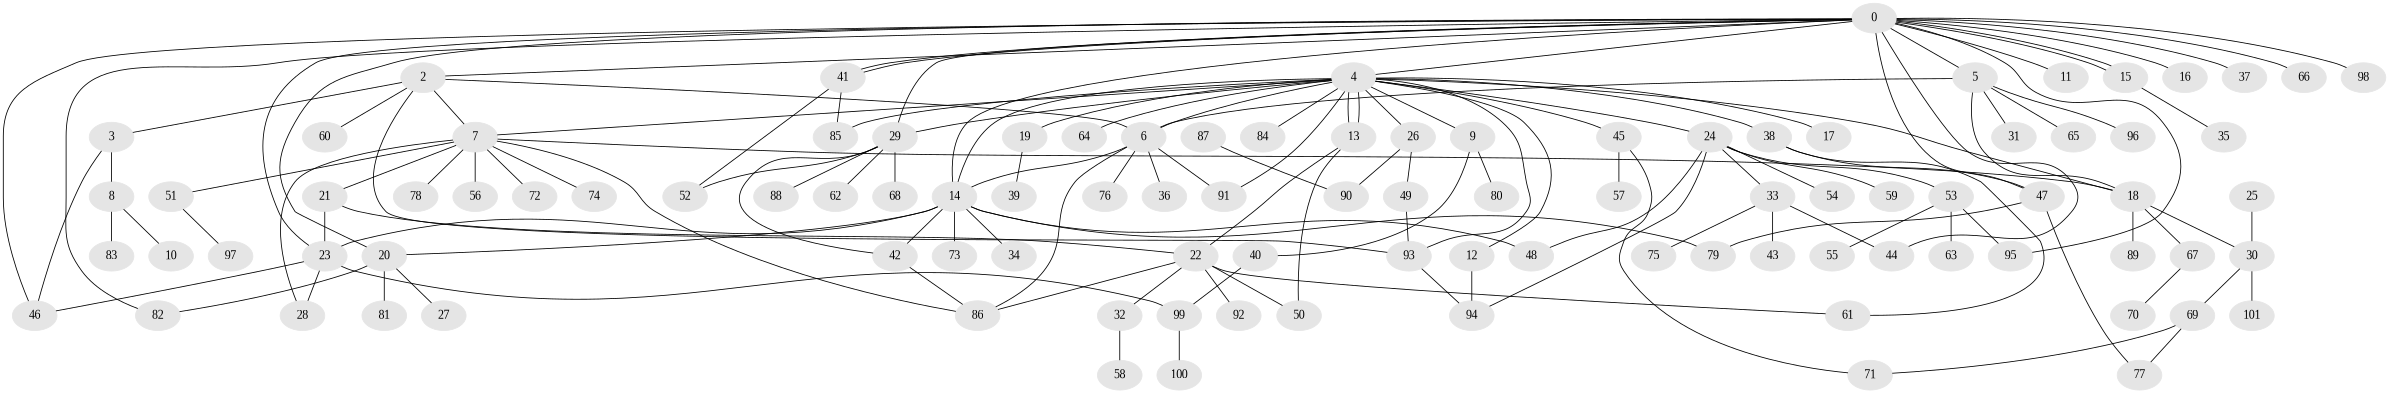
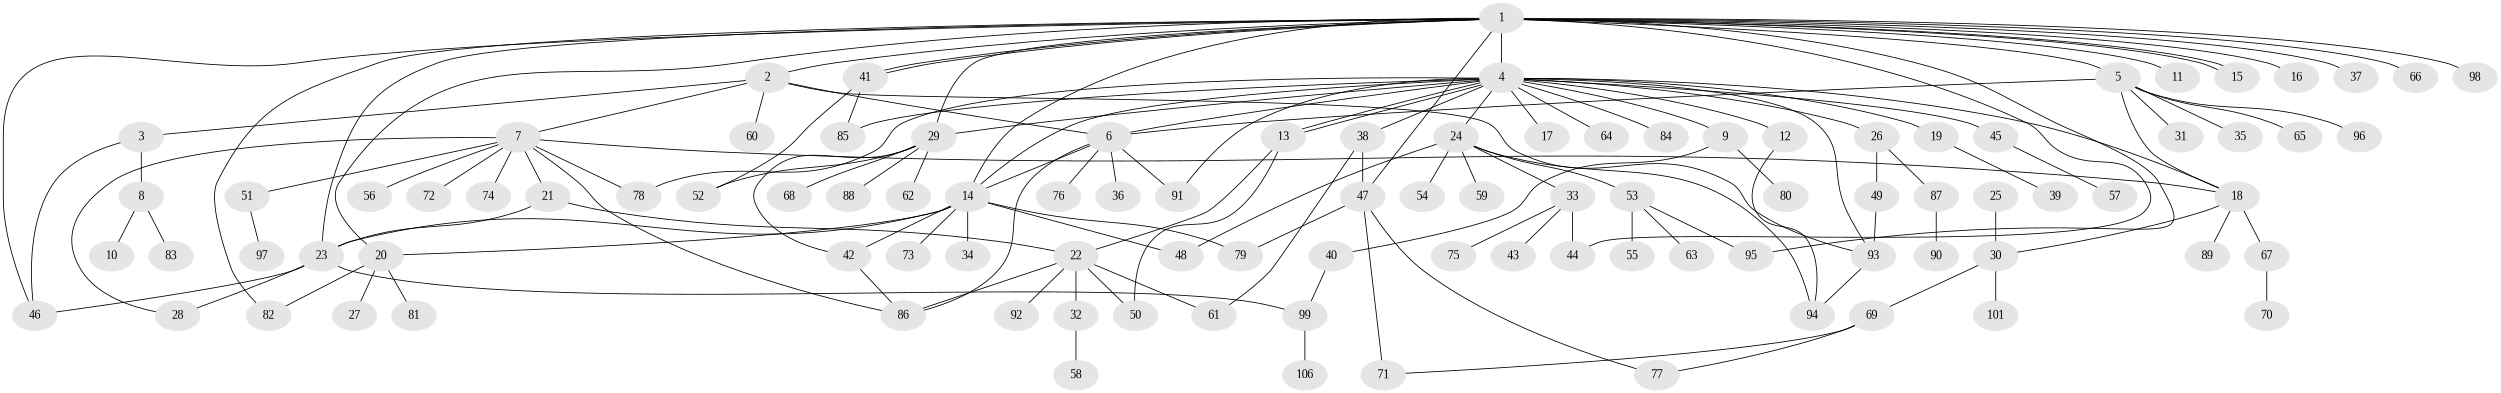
node "0": label "0" -> "1"
edge "15" -- "35": now "5" -- "35"
edge "4" -- "7": now "4" -- "78"
edge "26" -- "90": now "26" -- "87"
edge "45" -- "71": now "47" -- "71"
node "100": label "100" -> "106"
